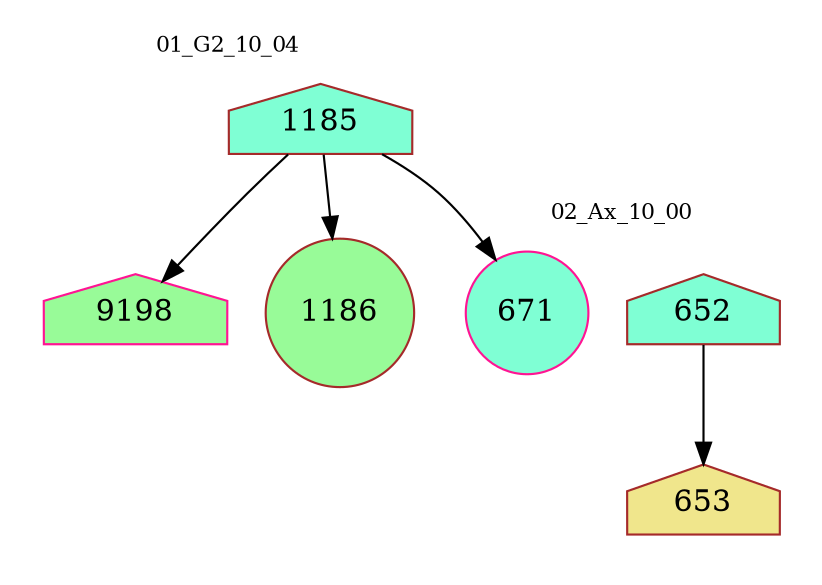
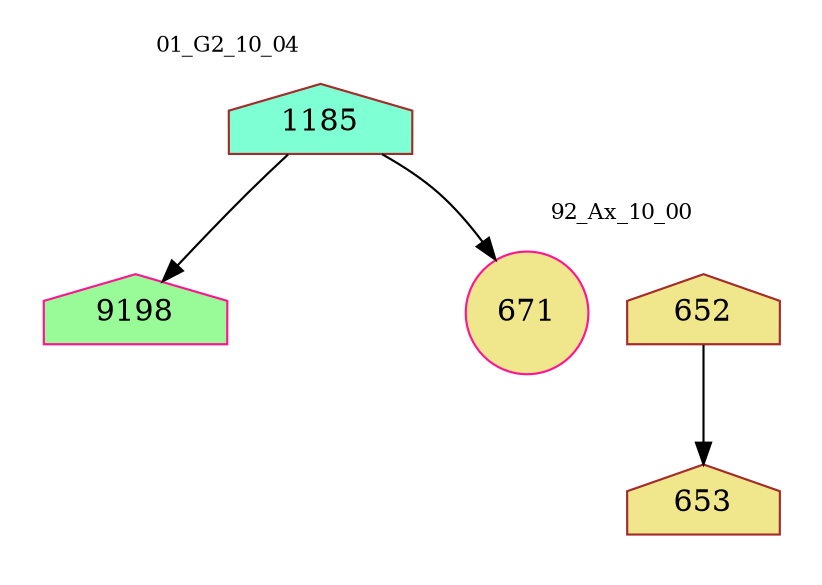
cluster "02_Ax_10_00": label "02_Ax_10_00" -> "92_Ax_10_00"
node "1186": removed
node "671": fillcolor aquamarine -> khaki
node "652": fillcolor aquamarine -> khaki
